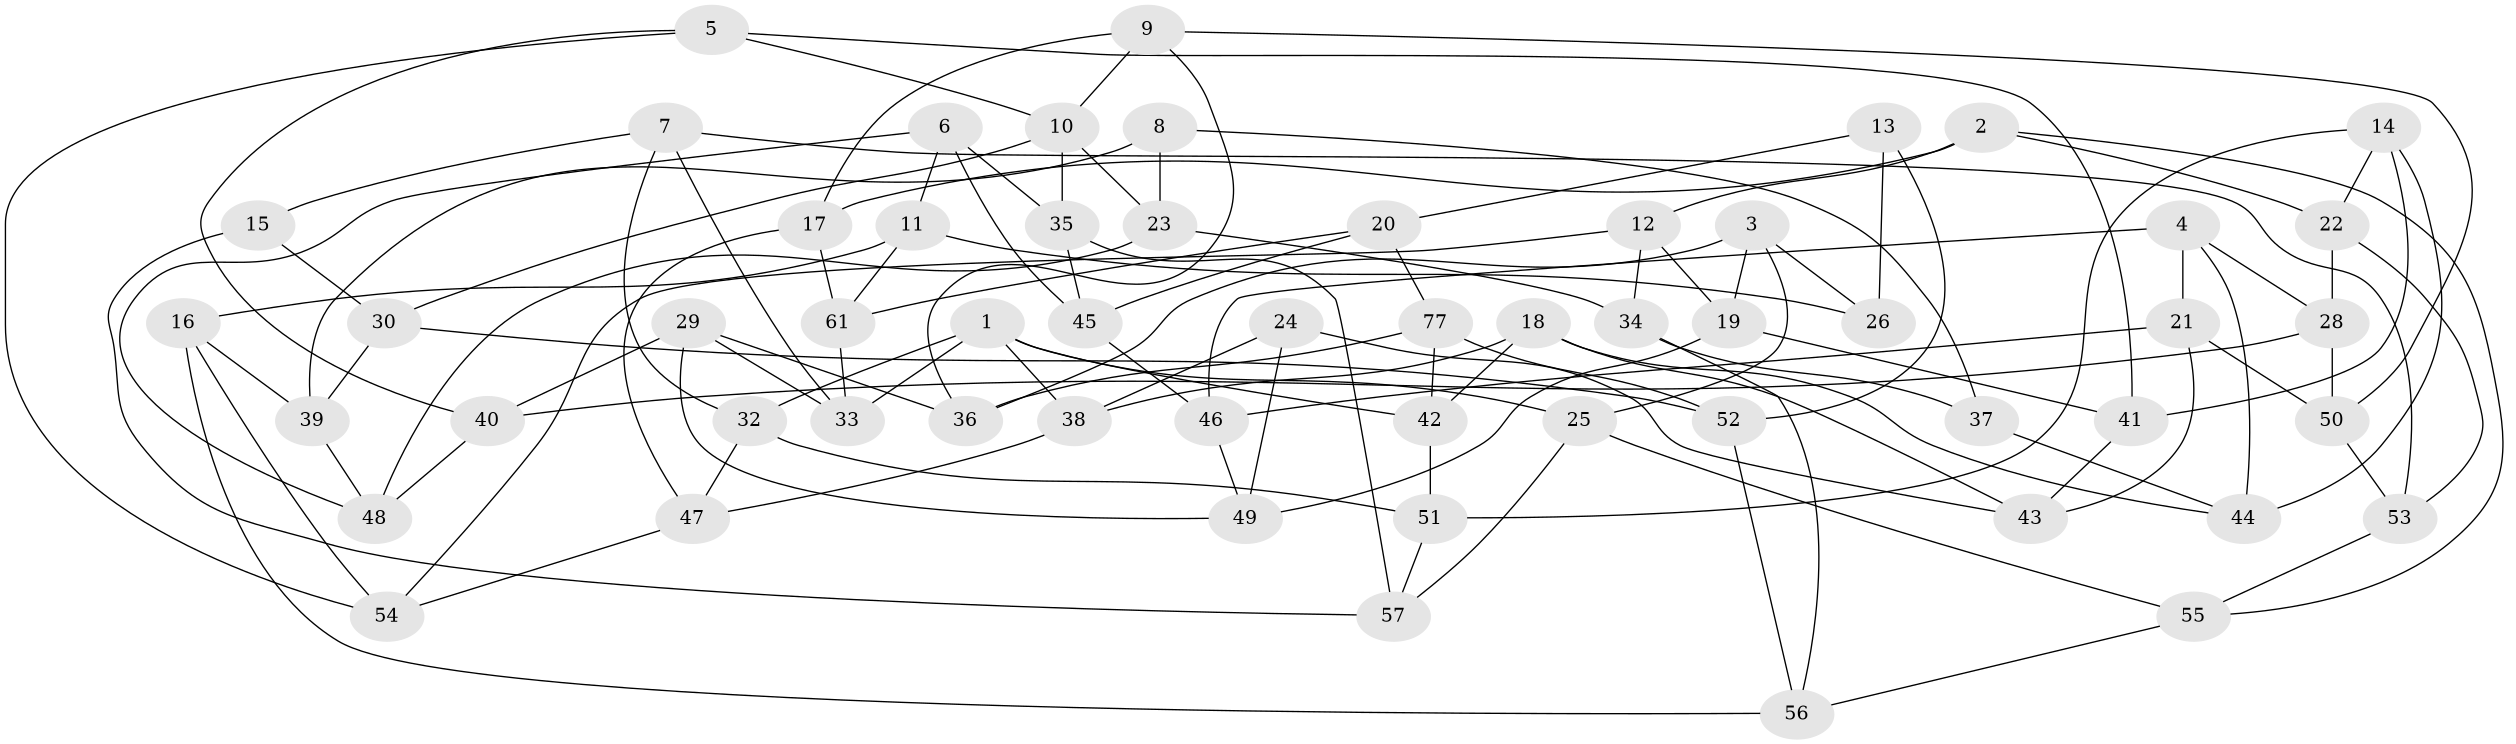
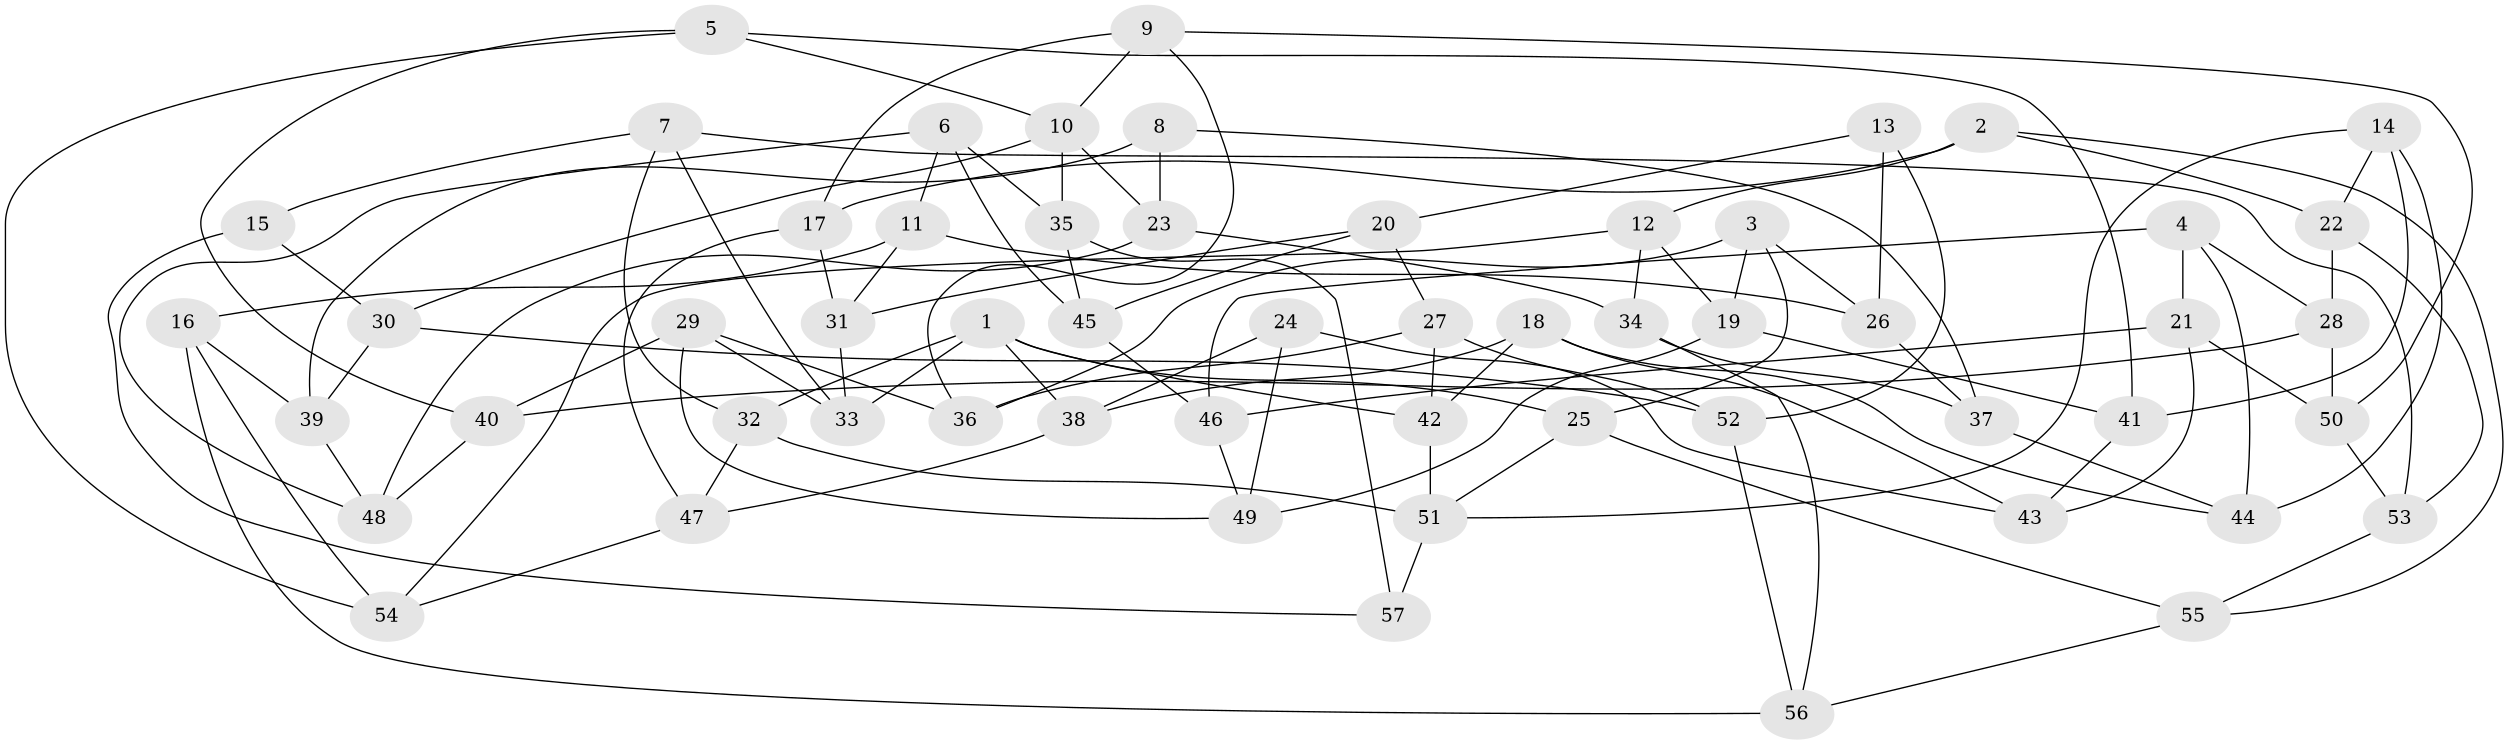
node "61": label "61" -> "31"
node "77": label "77" -> "27"
edge "26" -- "37": added
edge "25" -- "57": now "25" -- "51"
